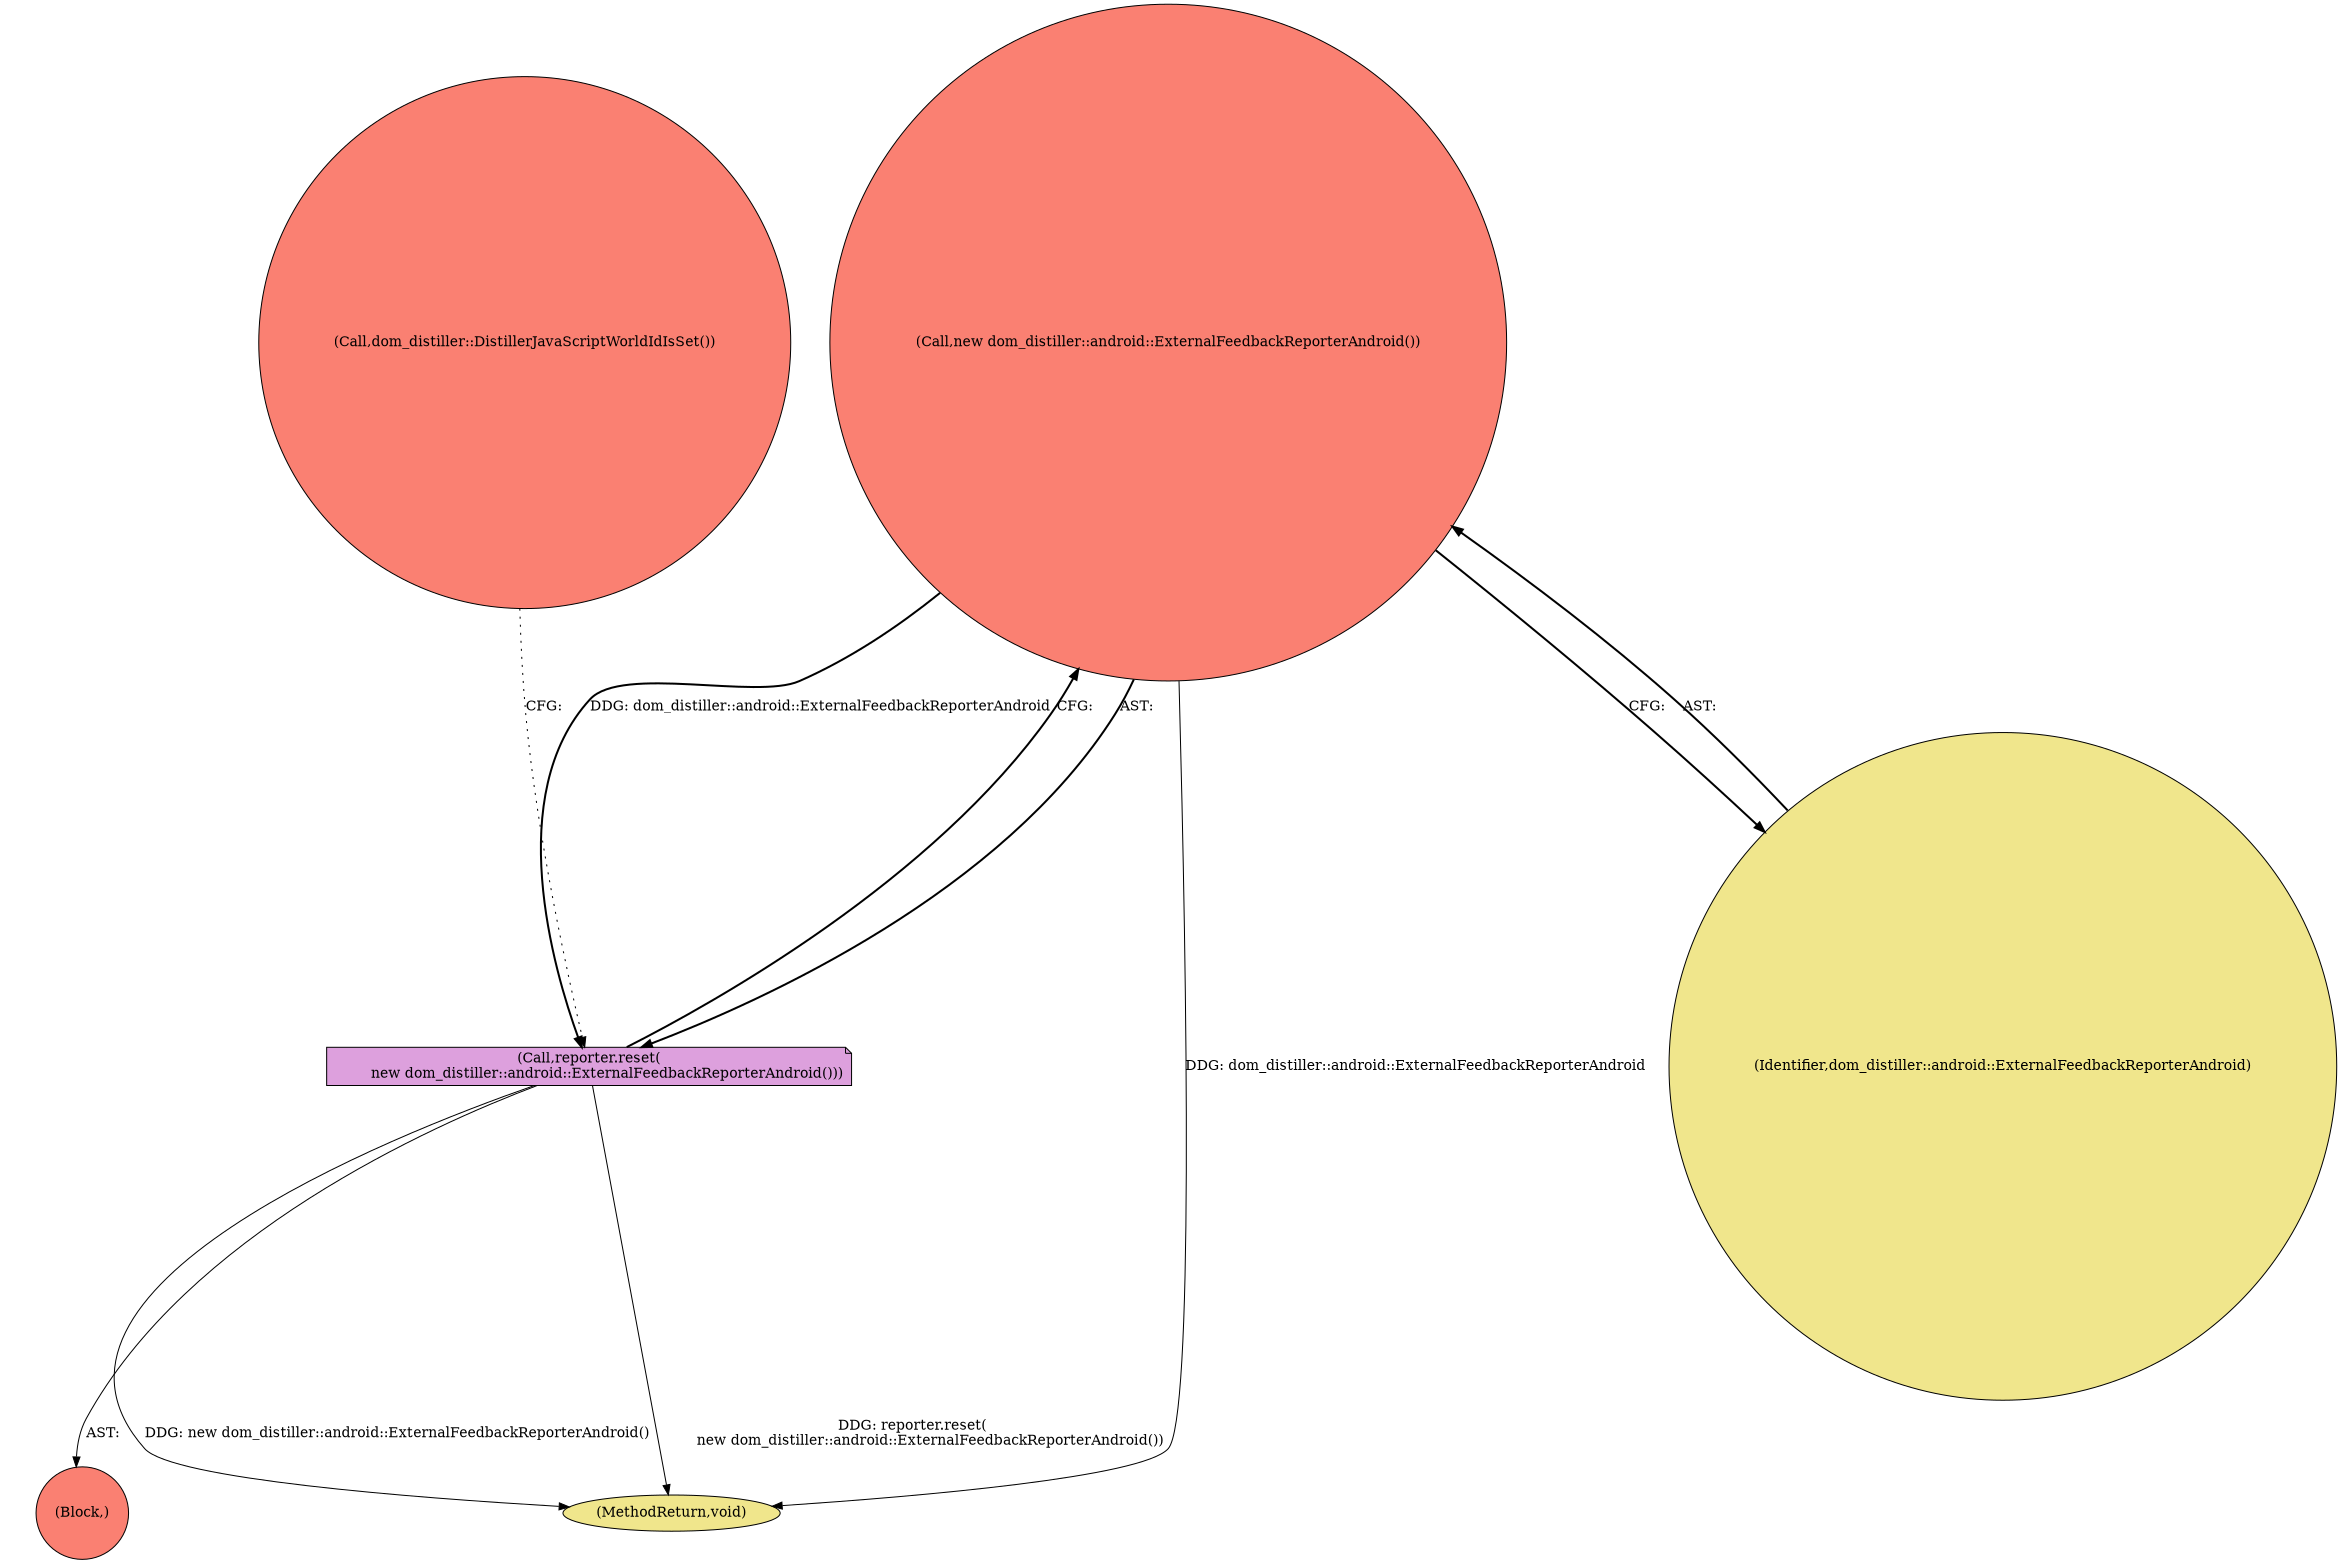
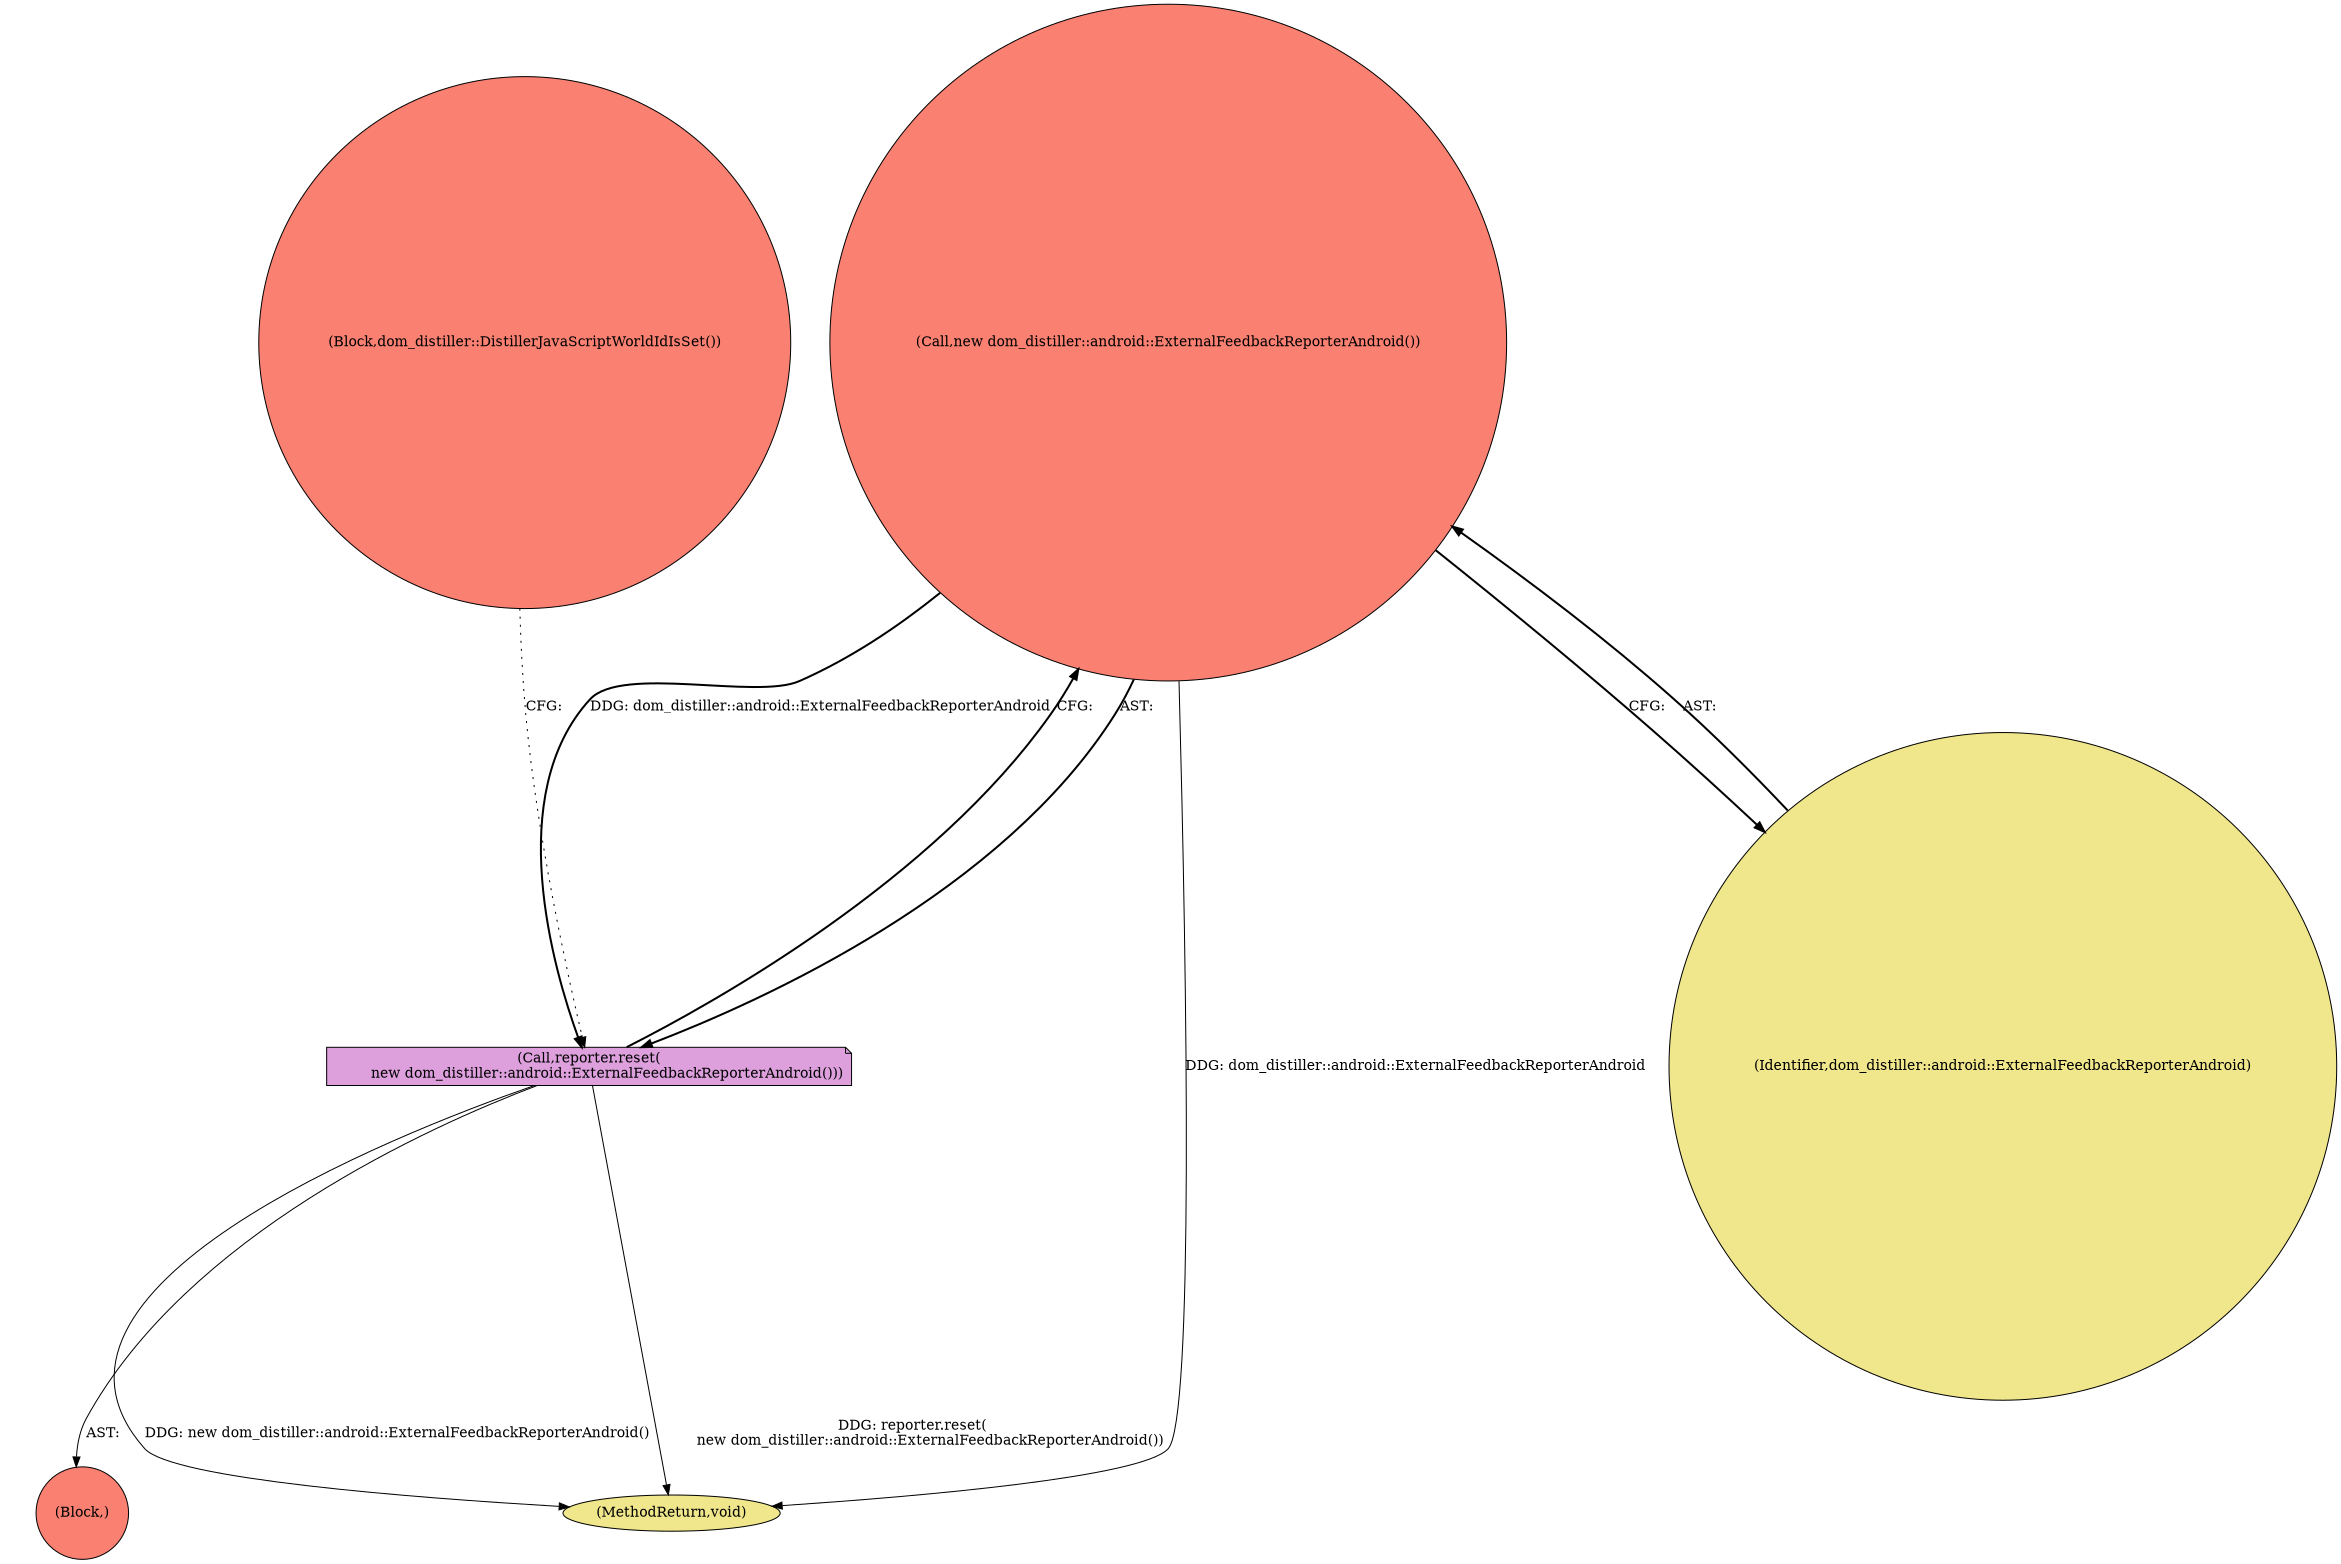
node "(Call,dom_distiller::DistillerJavaScriptWorldIdIsSet())": label "(Call,dom_distiller::DistillerJavaScriptWorldIdIsSet())" -> "(Block,dom_distiller::DistillerJavaScriptWorldIdIsSet())"
